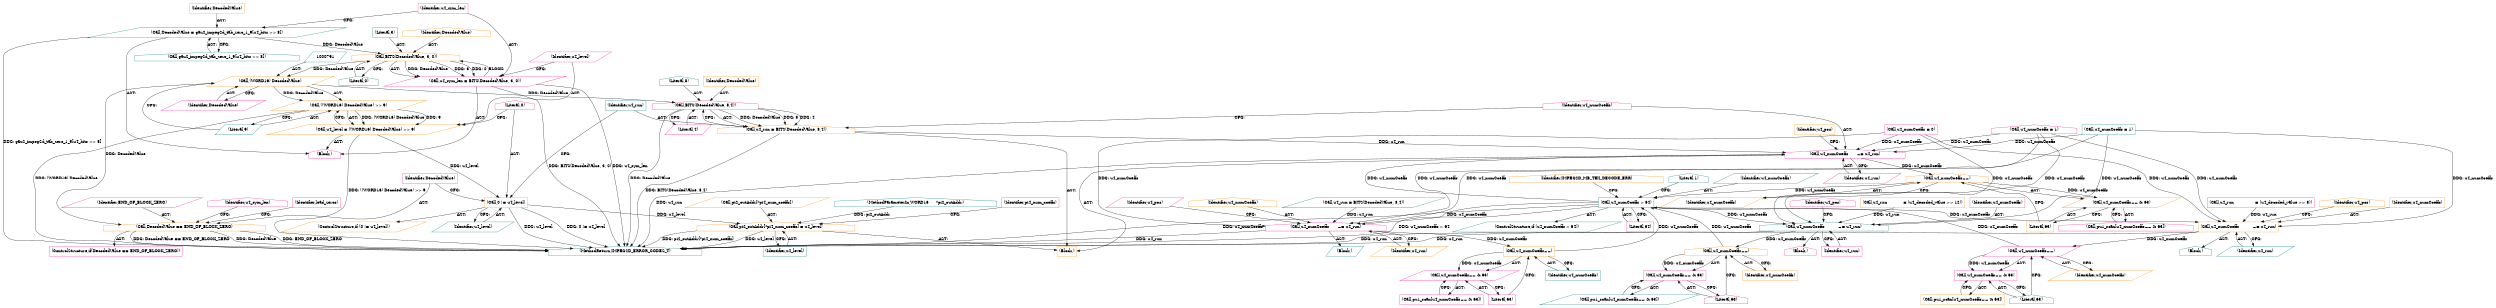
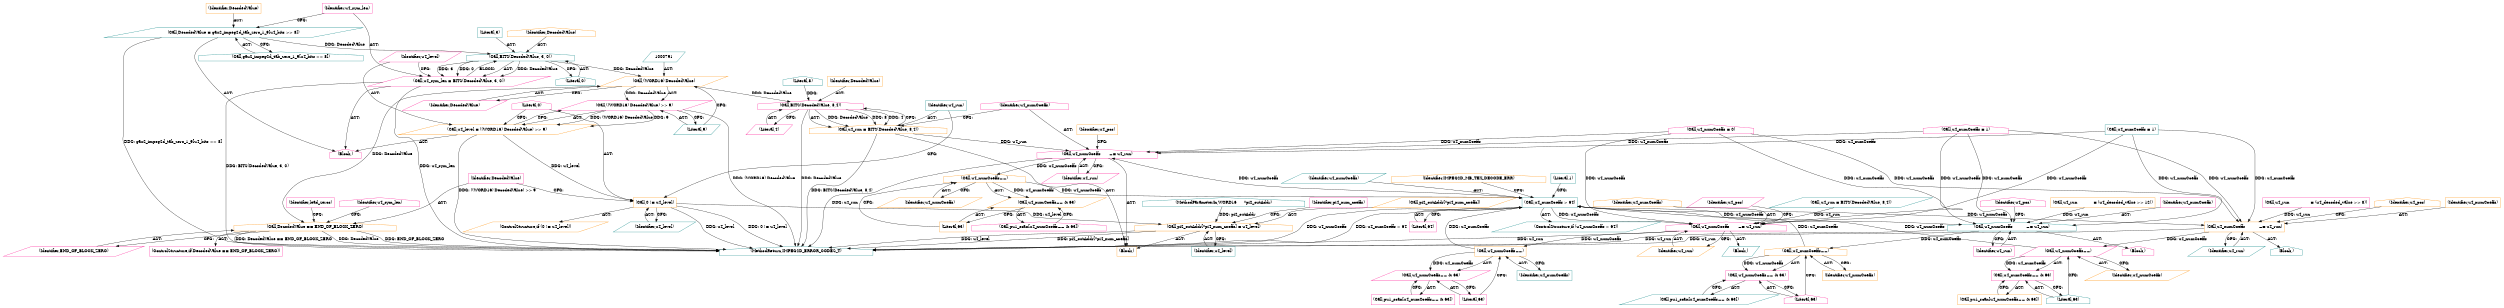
node "(Call,BITS(DecodedValue, 3, 0))": color darkorange -> teal
edge "(Literal,8)" -> "(Call,BITS(DecodedValue, 8,4))": label "AST: " -> "DDG: "
node "(Call,((WORD16) DecodedValue) >> 9)": color darkorange -> deeppink
node "(Call,u4_numCoeffs = 0)": shape box -> house
node "(Literal,1)": shape house -> box
edge "(Call,DecodedValue == END_OF_BLOCK_ZERO)" -> "(Identifier,END_OF_BLOCK_ZERO)": added, label "CFG:"
